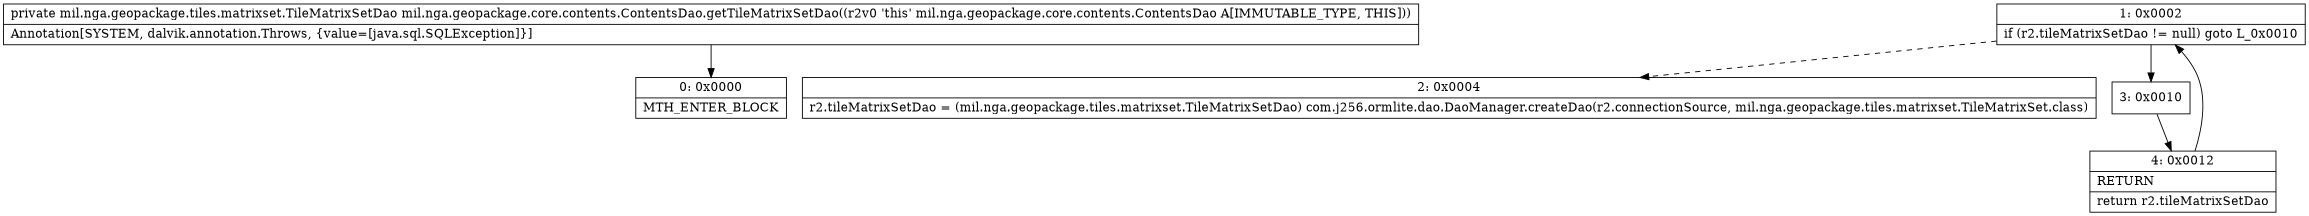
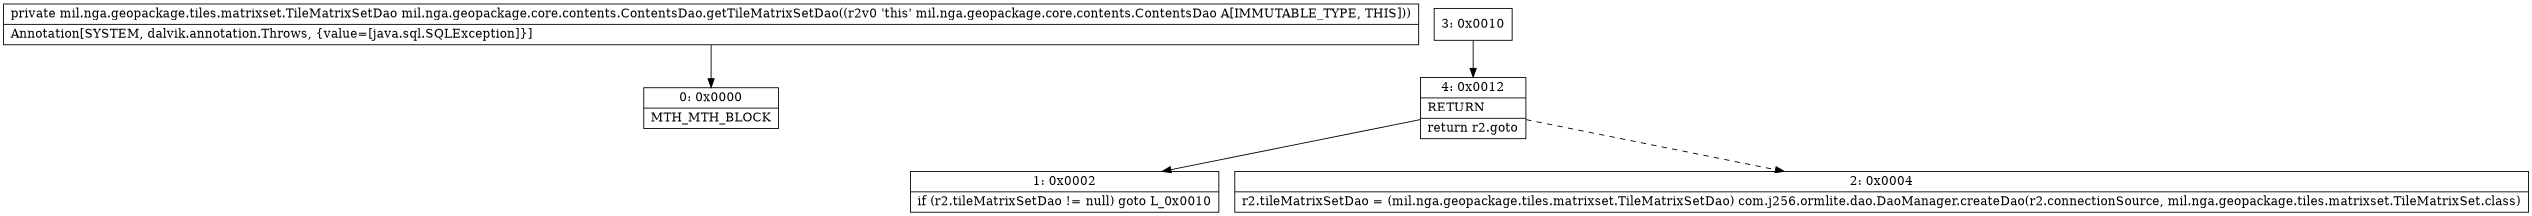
edge "1: 0x0002" -> "2: 0x0004": now "4: 0x0012" -> "2: 0x0004"
edge "1: 0x0002" -> "3: 0x0010": removed
node "0: 0x0000": text "MTH_ENTER_BLOCK" -> "MTH_MTH_BLOCK"
node "4: 0x0012": text "return r2.tileMatrixSetDao" -> "return r2.goto"
